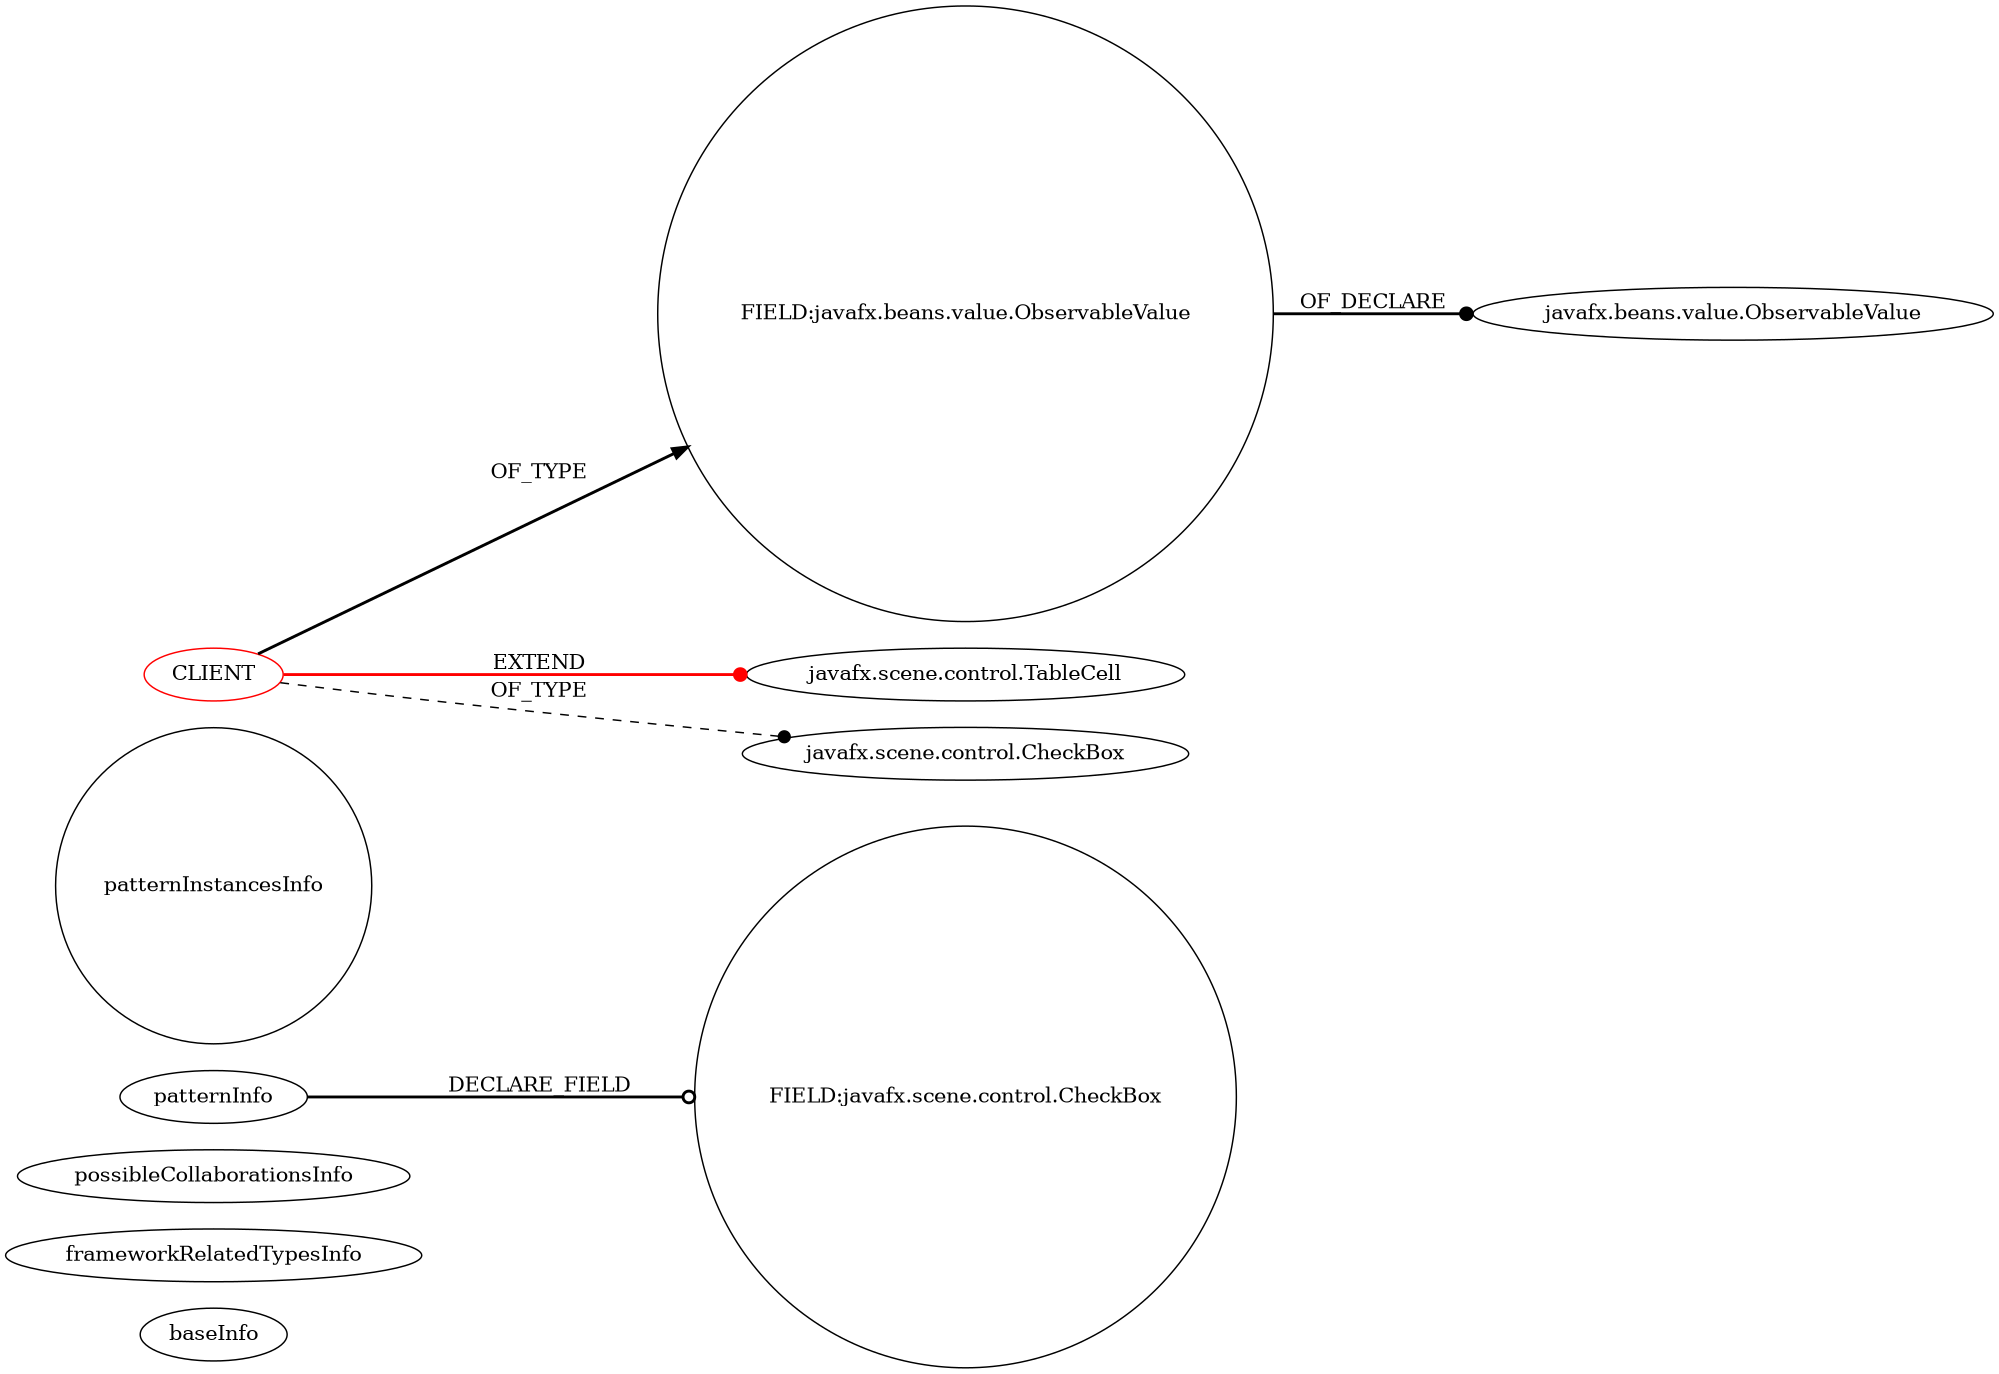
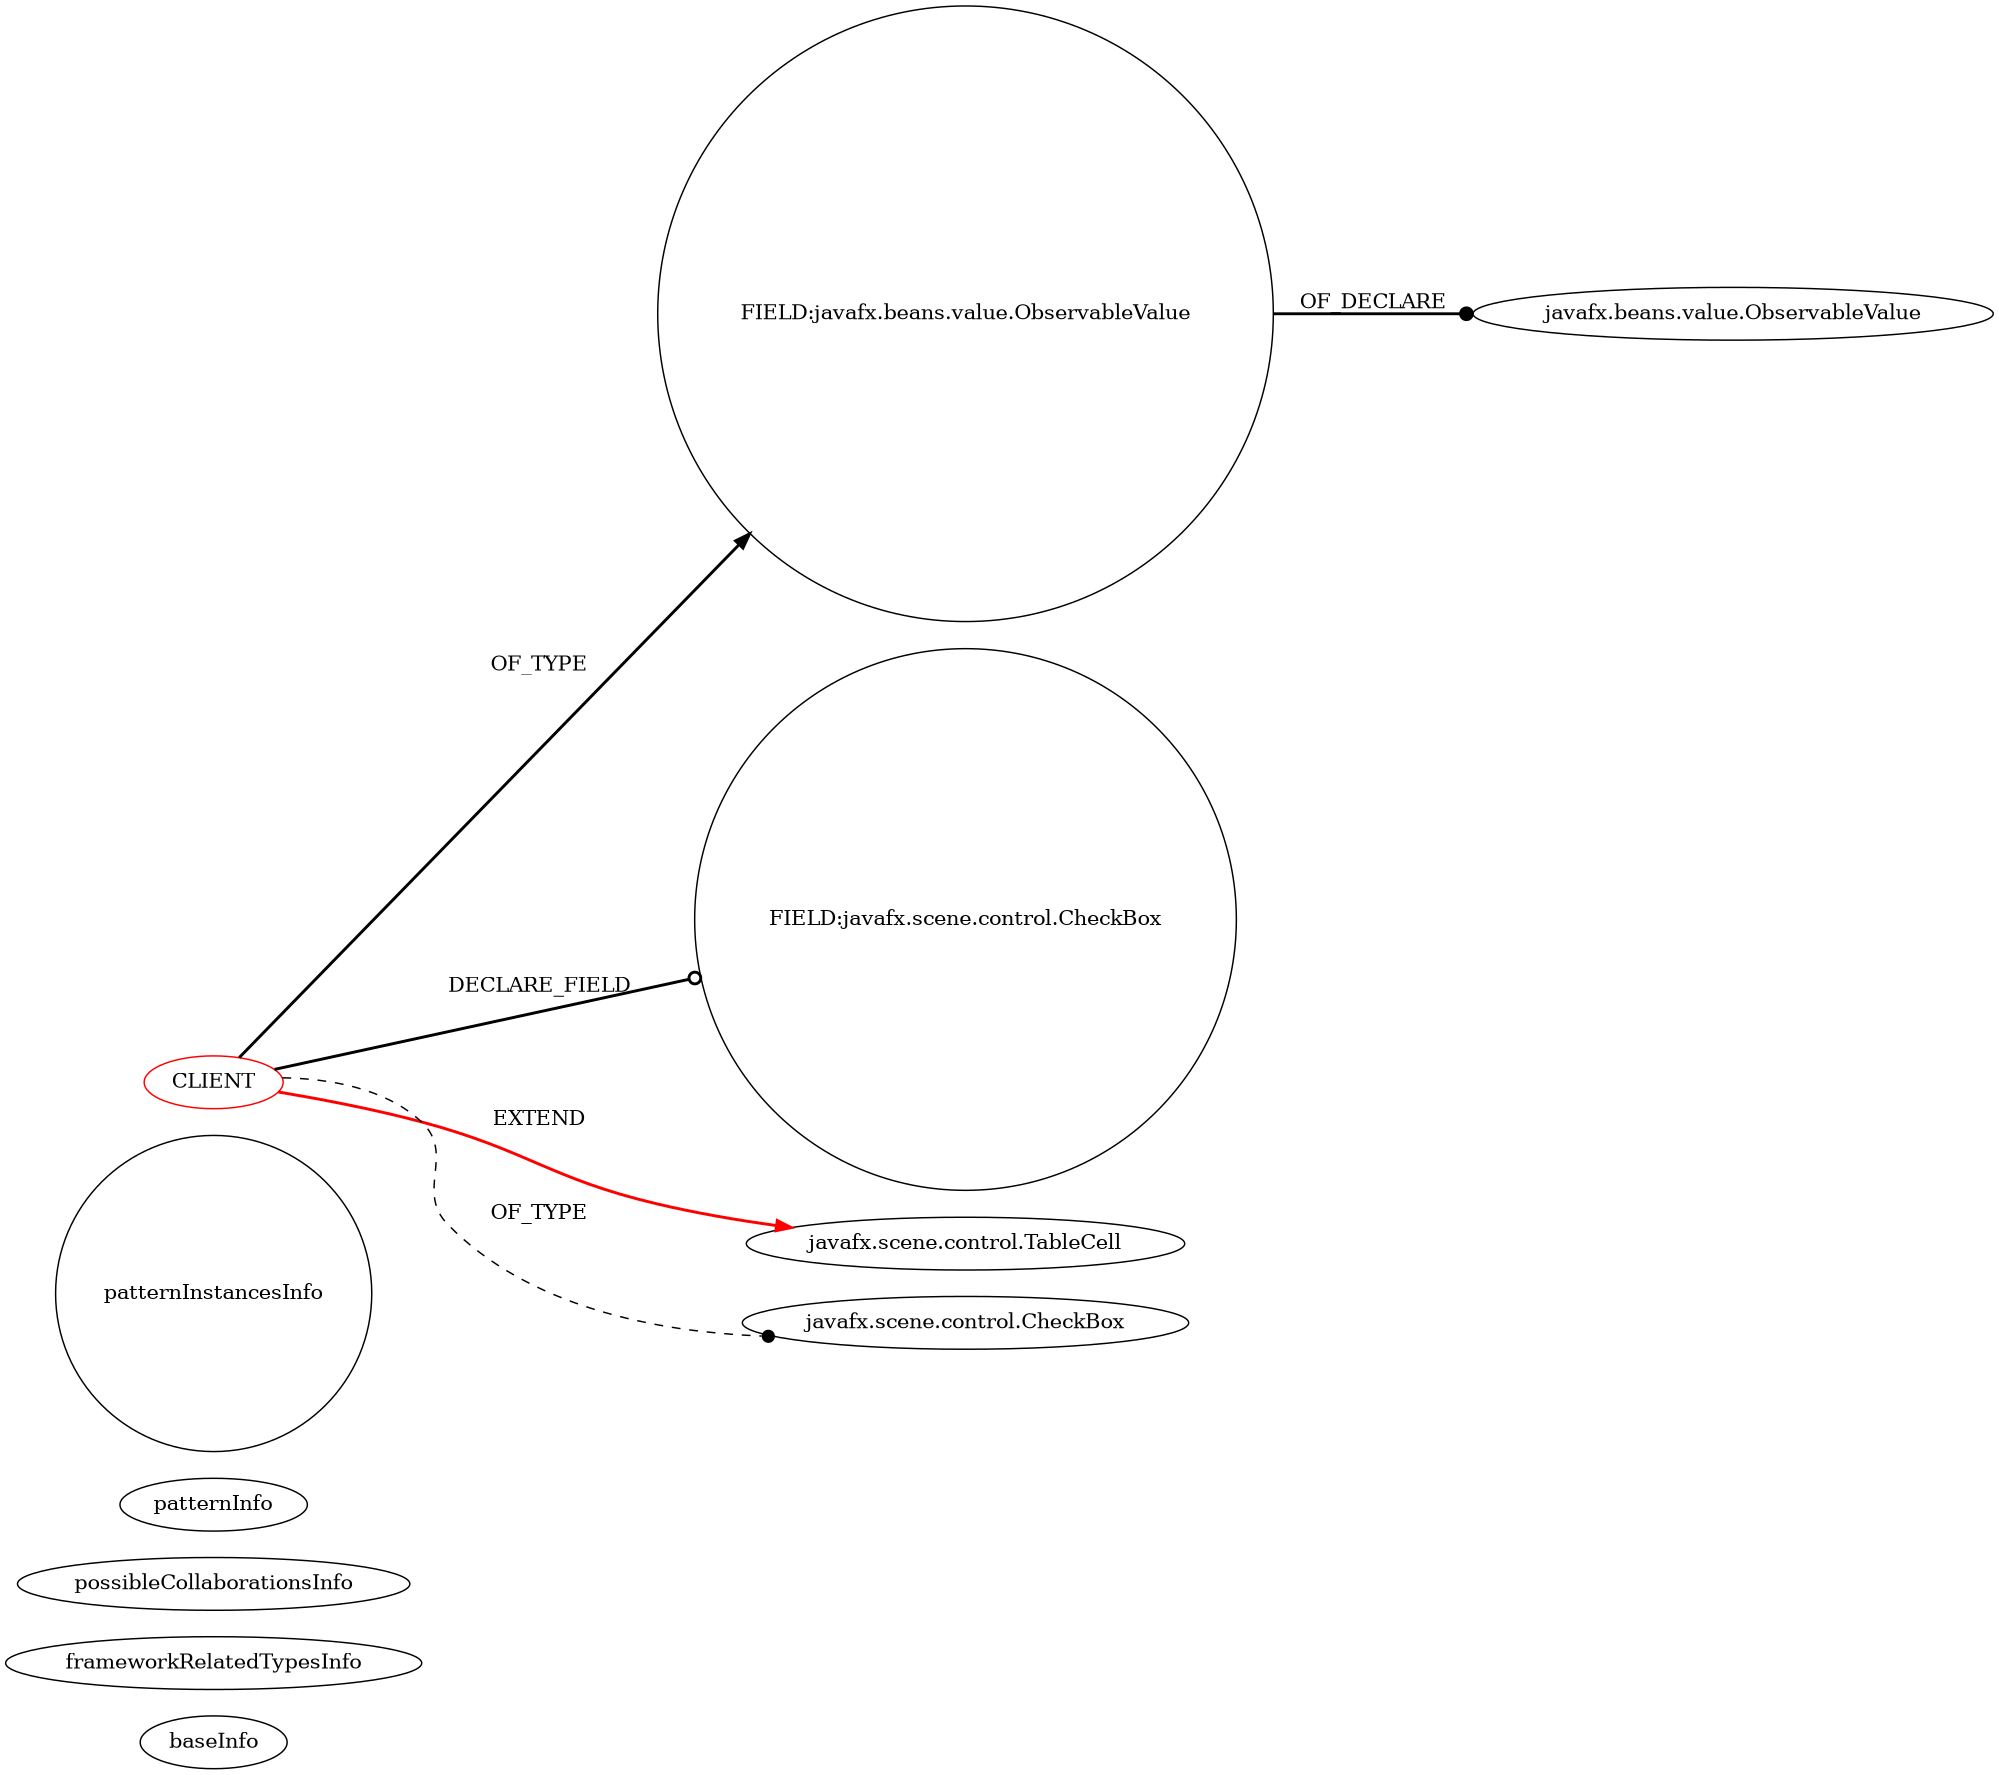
edge "CLIENT" -> "javafx.scene.control.TableCell": arrowhead dot -> normal
edge "patternInfo" -> "FIELD:javafx.scene.control.CheckBox": now "CLIENT" -> "FIELD:javafx.scene.control.CheckBox"
